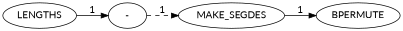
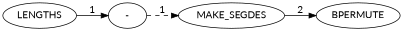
edge "MAKE_SEGDES" -> "BPERMUTE": label "1" -> "2"
